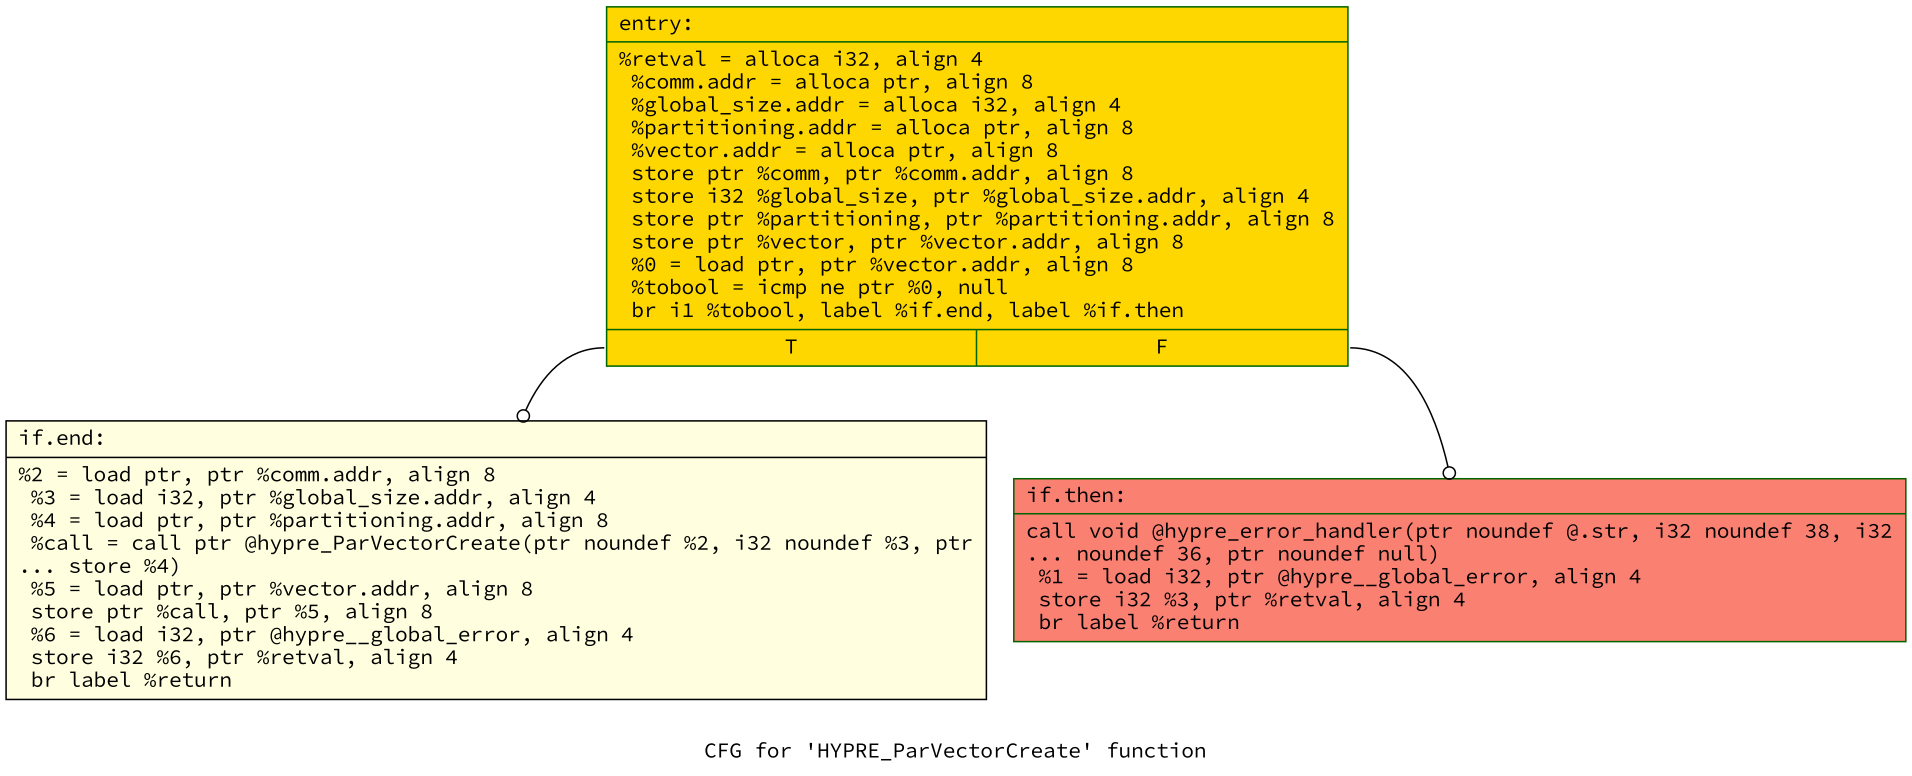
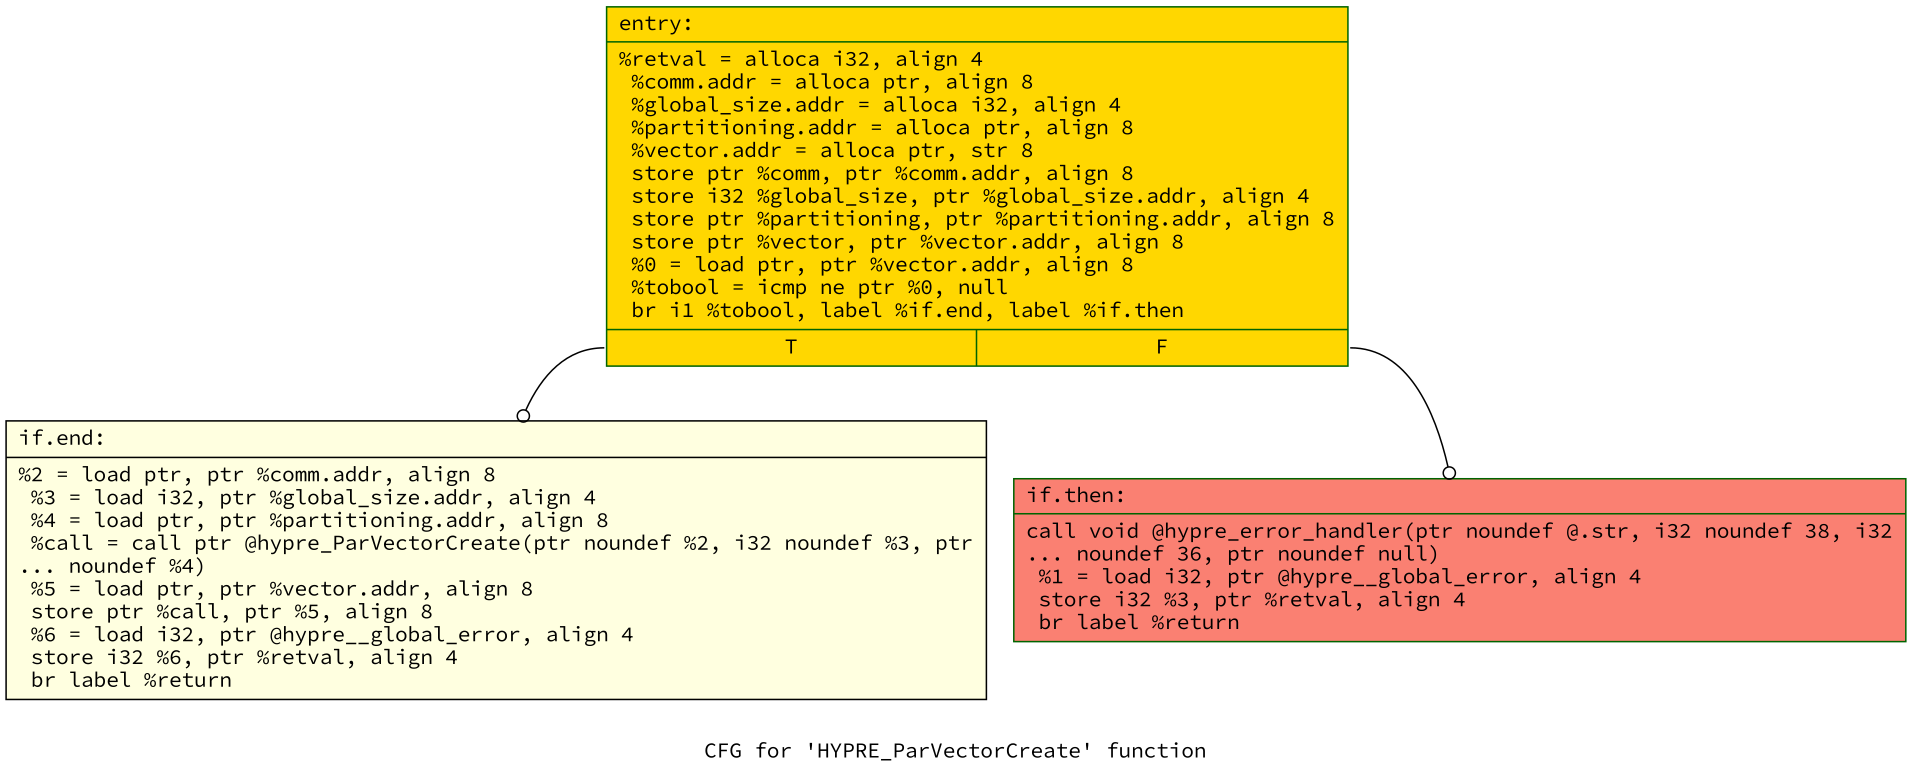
node "entry:": text "%vector.addr = alloca ptr, align 8" -> "%vector.addr = alloca ptr, str 8"
node "if.end:": text "... store %4)" -> "... noundef %4)"
